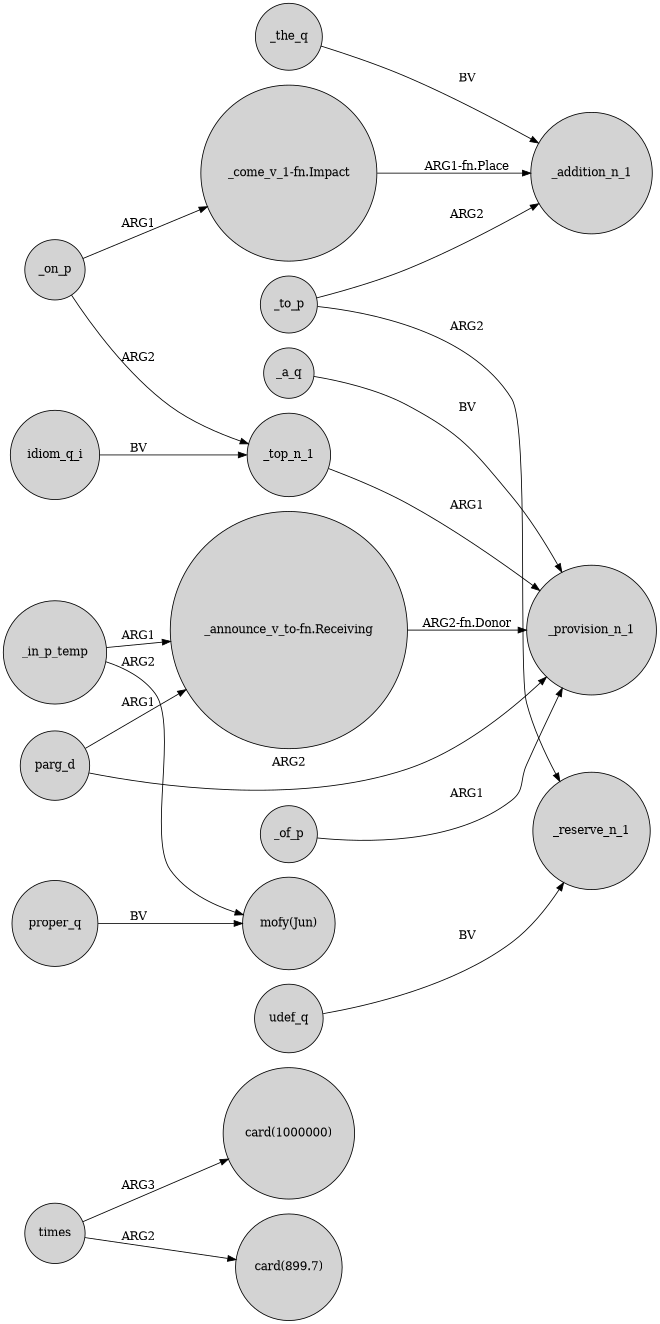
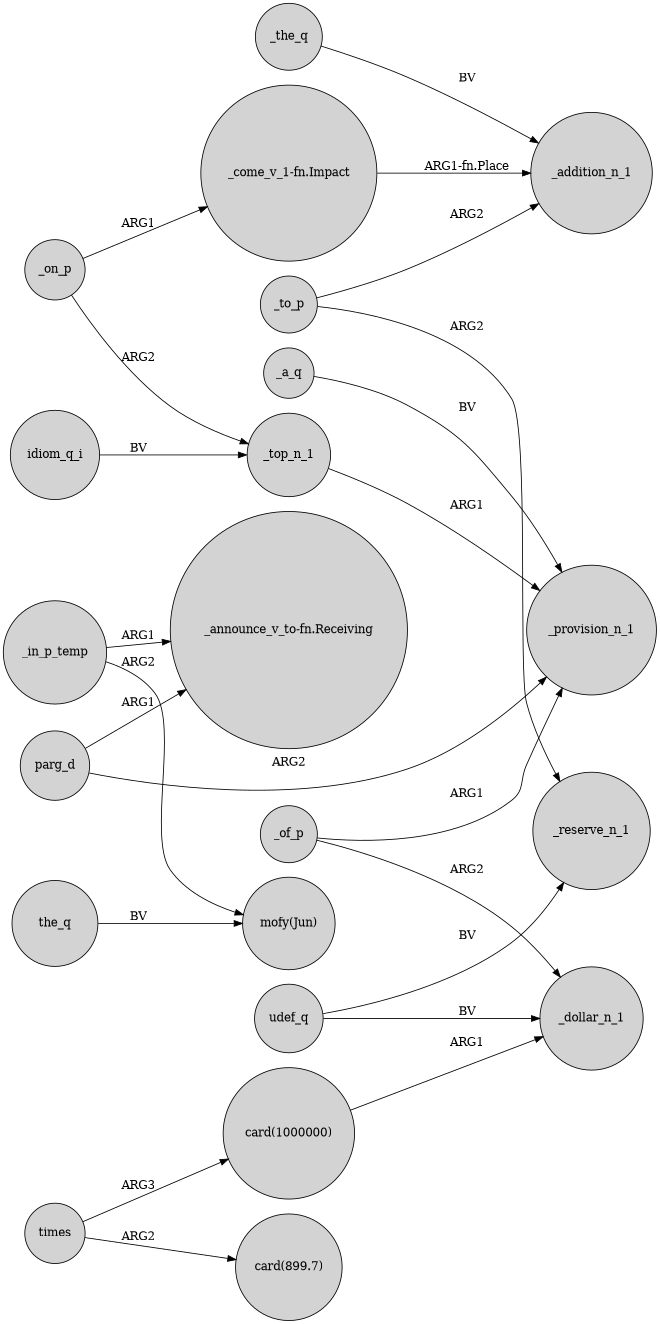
edge "_announce_v_to-fn.Receiving" -> "_provision_n_1": removed, label "ARG2-fn.Donor"
node "proper_q": label "proper_q" -> "the_q"
node "_dollar_n_1": added
